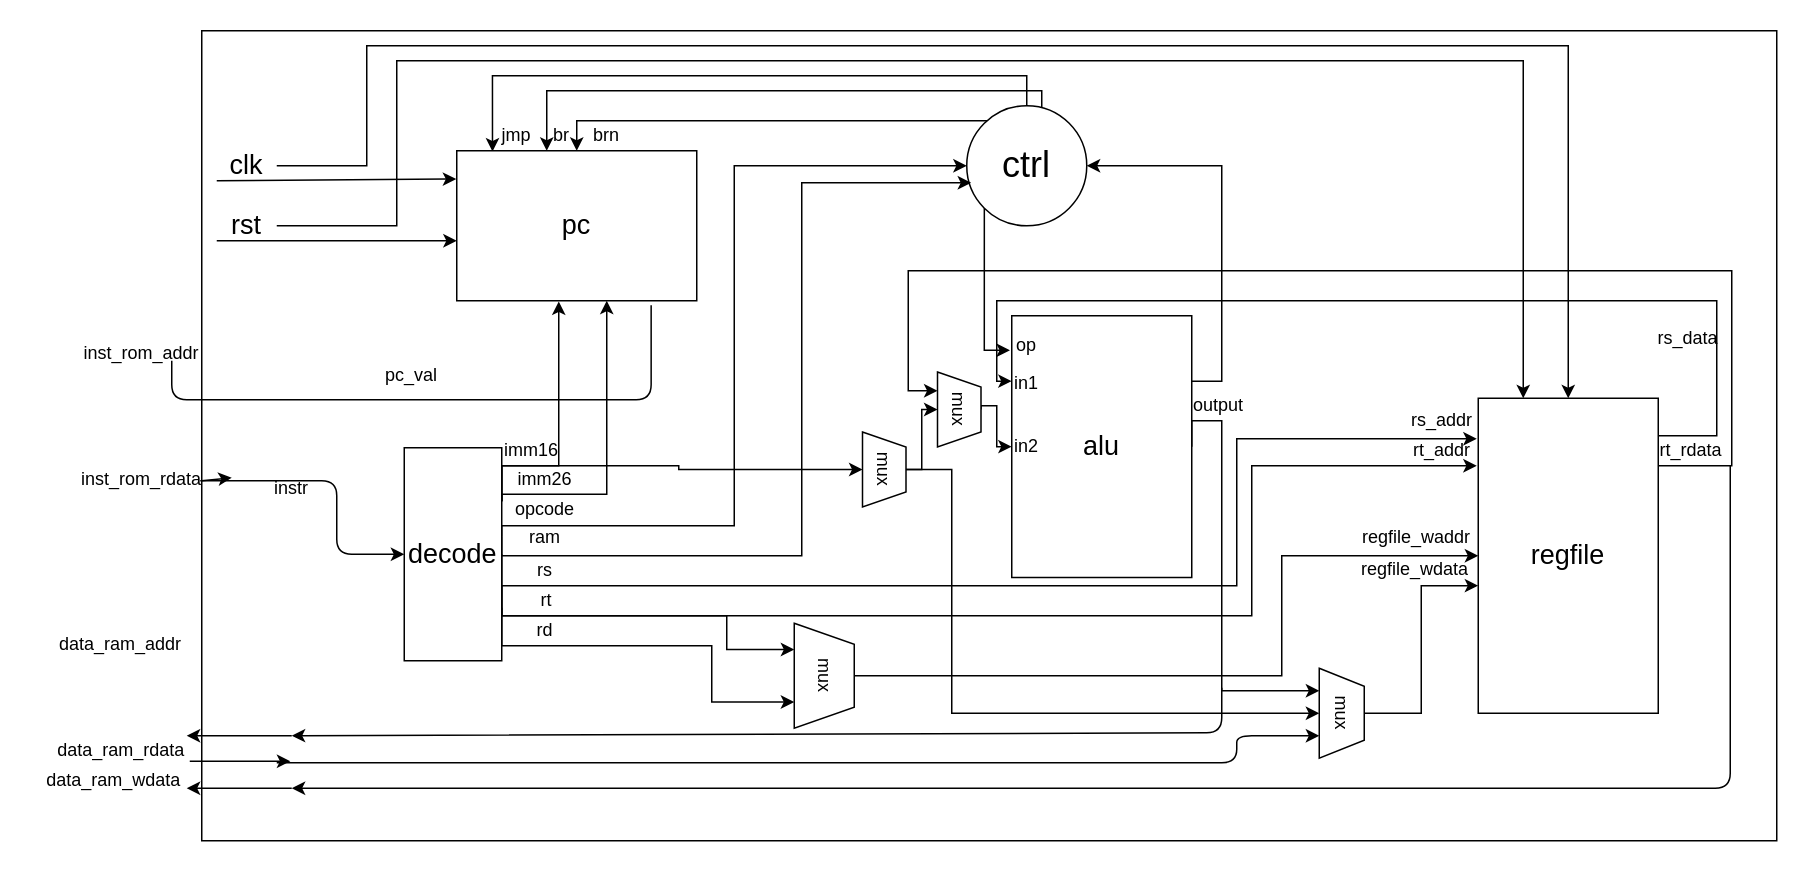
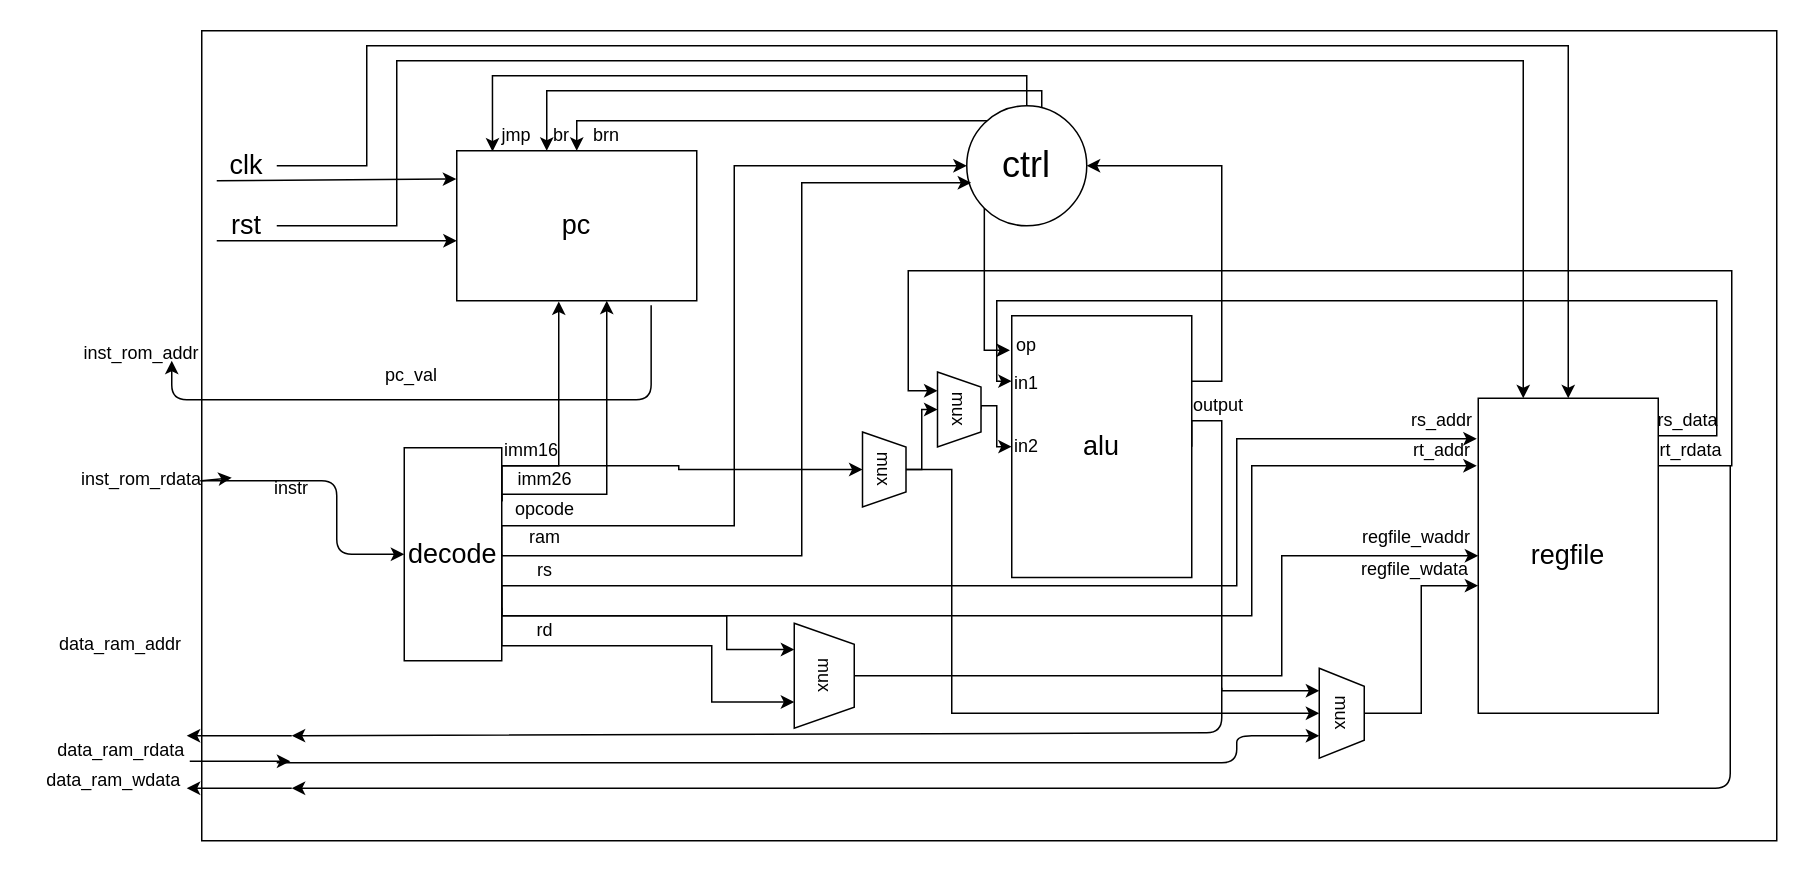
node "rs_data": moved (1688, 338) -> (1688, 421)
edge "pc" -- "inst_rom_addr": arrowhead none -> classic
node "rt": removed
